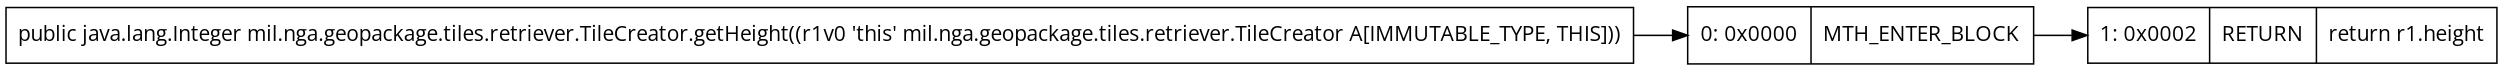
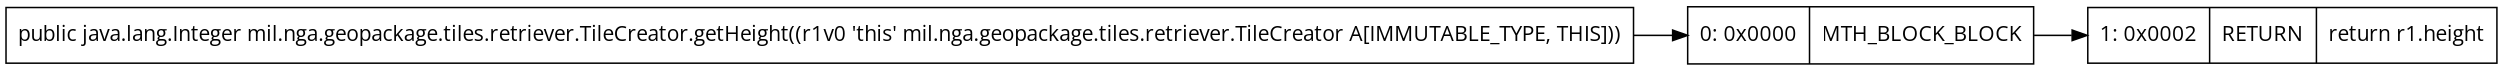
node "0: 0x0000": text "MTH_ENTER_BLOCK" -> "MTH_BLOCK_BLOCK"
